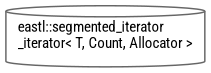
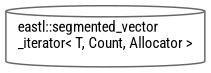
node "eastl::segmented_iterator _iterator< T, Count, Allocator >": label "eastl::segmented_iterator _iterator< T, Count, Allocator >" -> "eastl::segmented_vector _iterator< T, Count, Allocator >"
